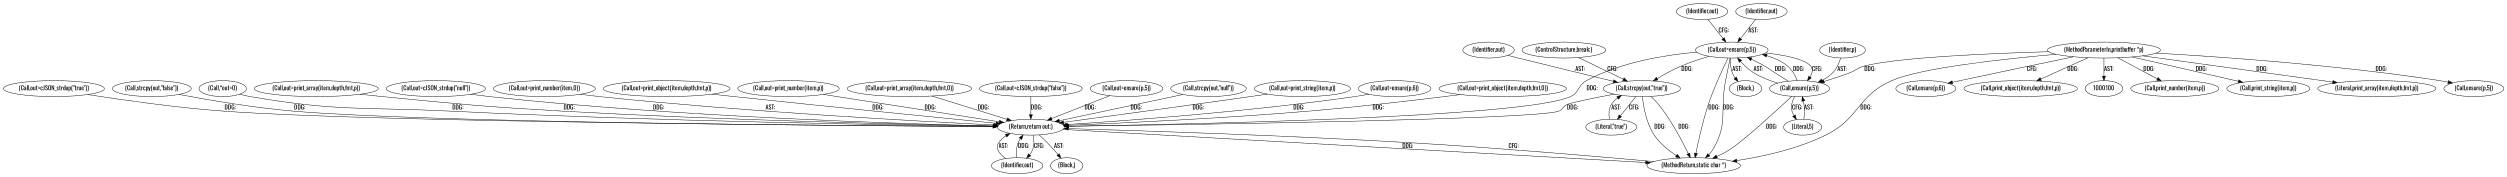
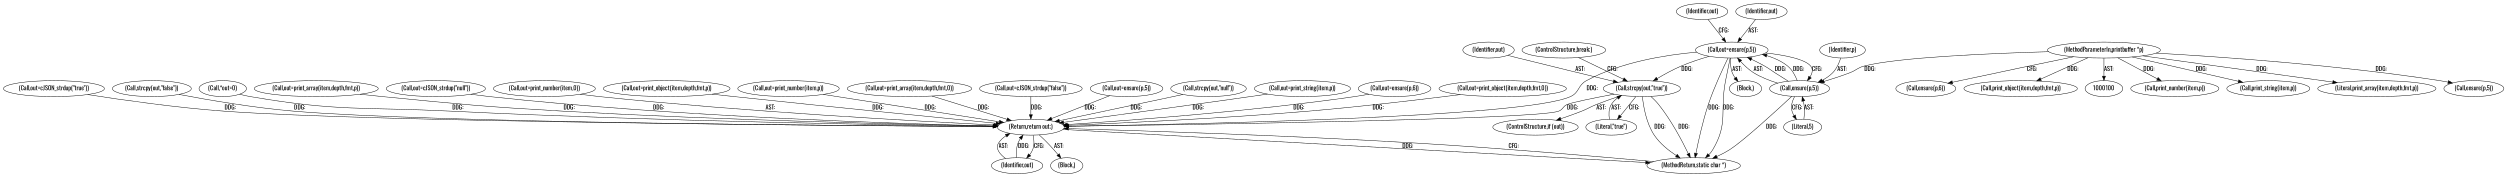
edge "(MethodParameterIn,printbuffer *p)" -> "(MethodReturn,static char *)": removed, label "DDG:"
node "(ControlStructure,if (out))": added
